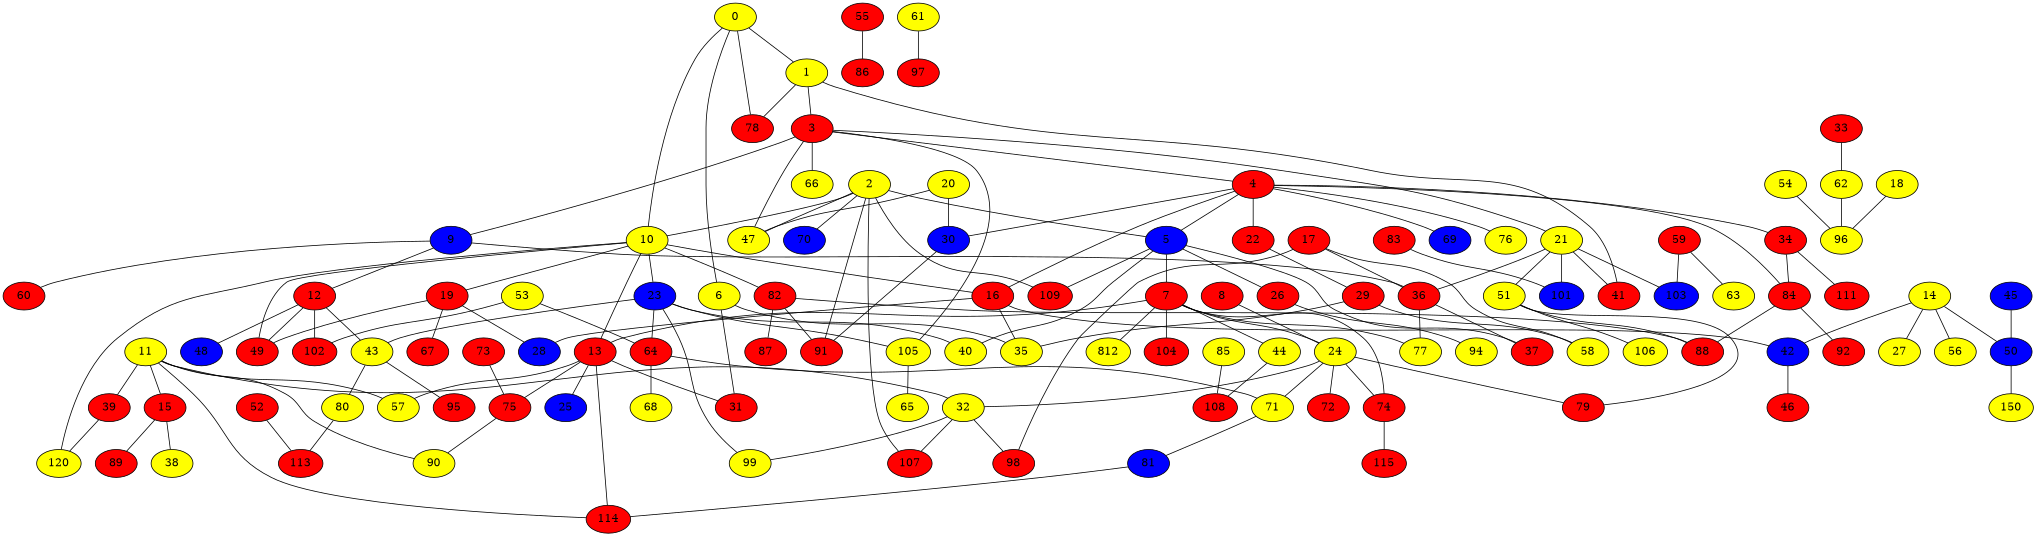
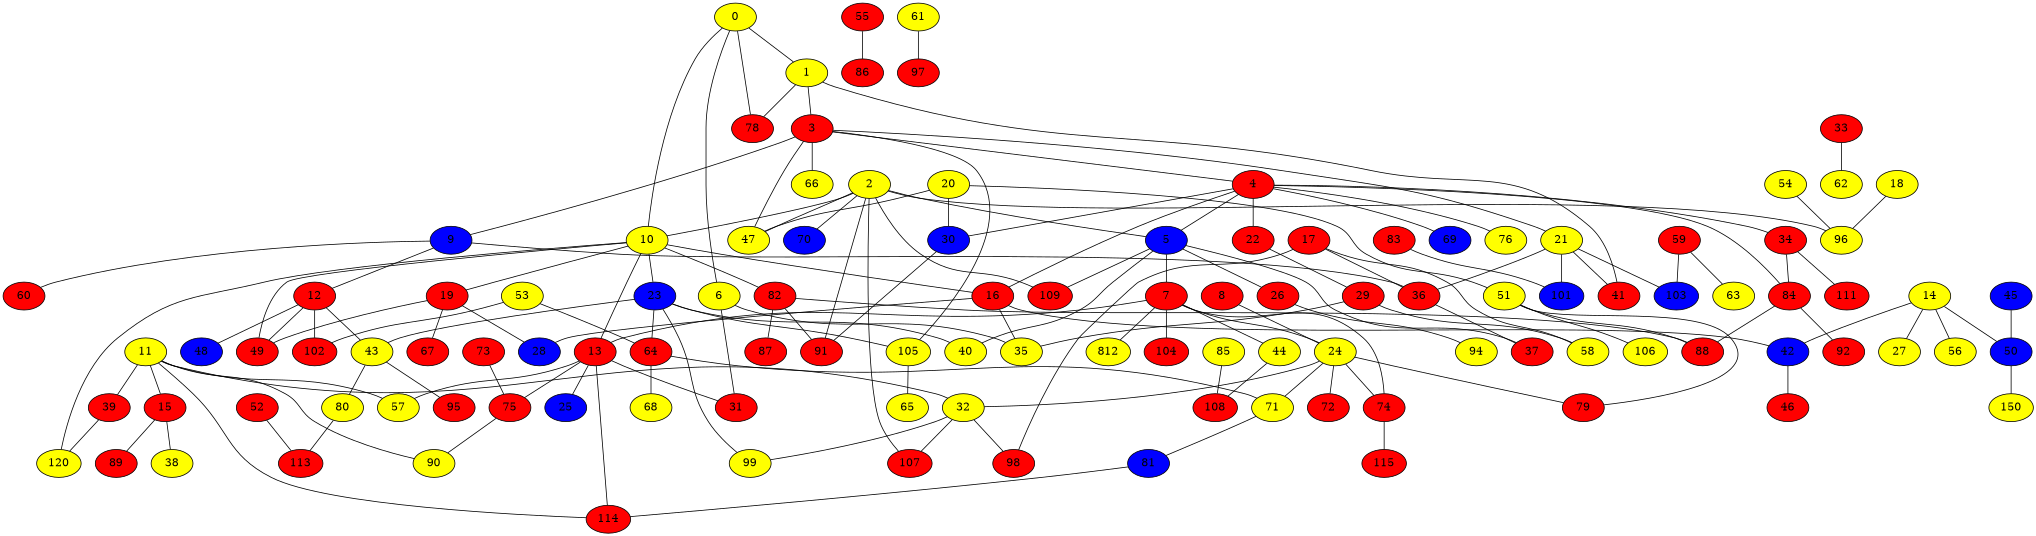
edge "62" -- "96": now "2" -- "96"
edge "21" -- "51": now "20" -- "51"
node "77": removed
